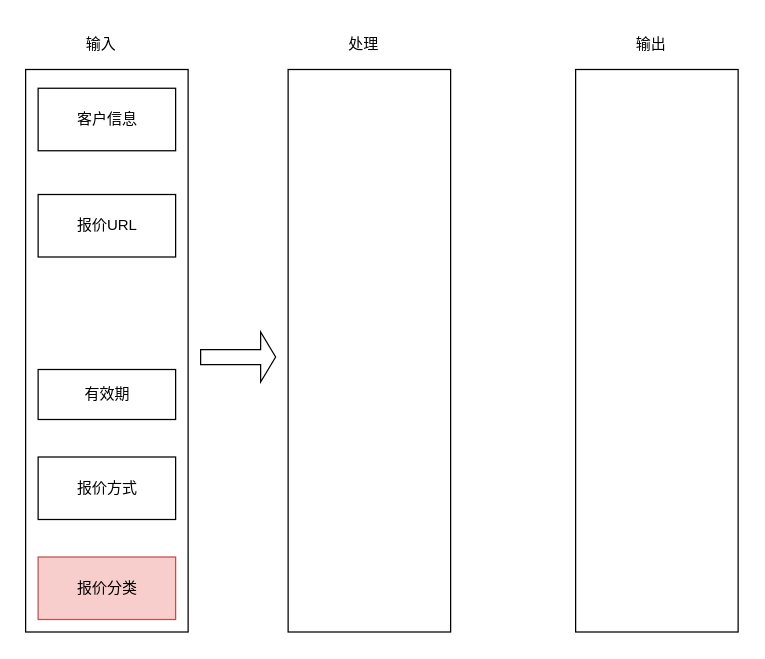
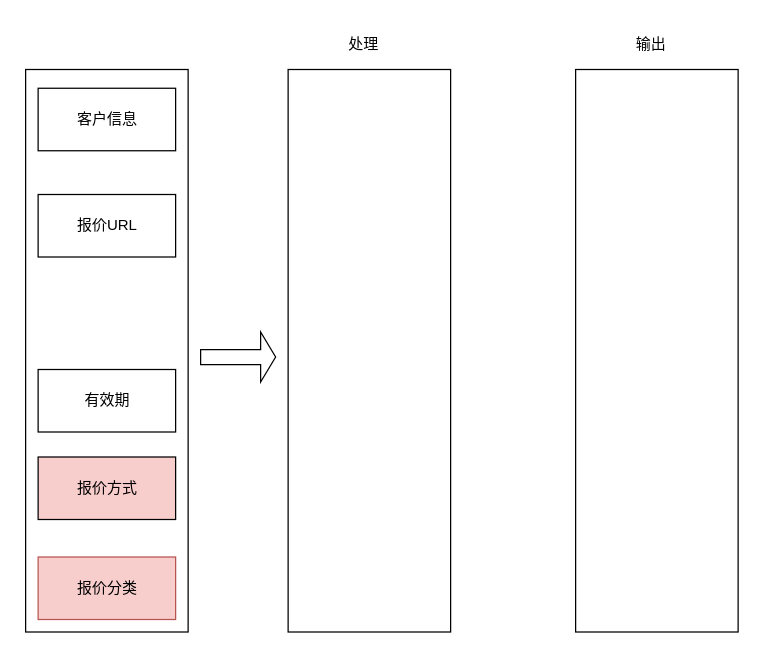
node "输入": removed
node "有效期": size 138x50 -> 138x63
node "报价方式": fillcolor #ffffff -> #f8cecc
